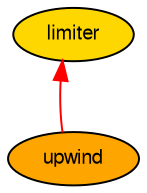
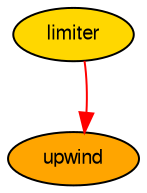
edge "upwind" -> "limiter": reversed
